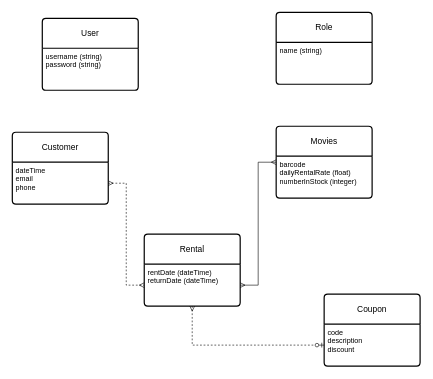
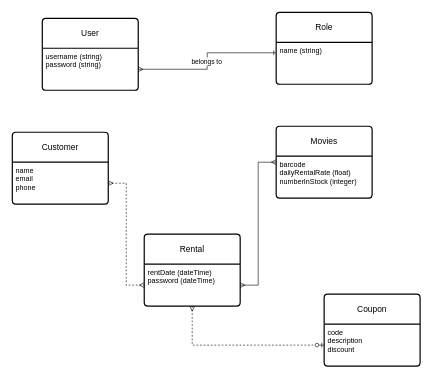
edge "name (string)" -- "username (string) password (string)": added, label "belongs to"
node "dateTime email phone": label "dateTime email phone" -> "name email phone"
node "rentDate (dateTime) returnDate (dateTime)": label "rentDate (dateTime) returnDate (dateTime)" -> "rentDate (dateTime) password (dateTime)"
